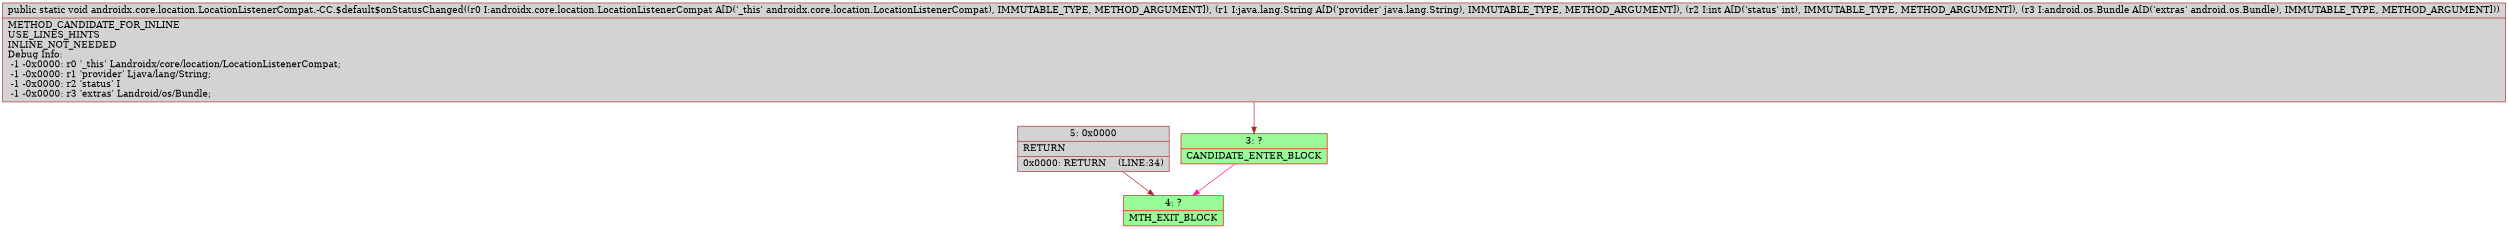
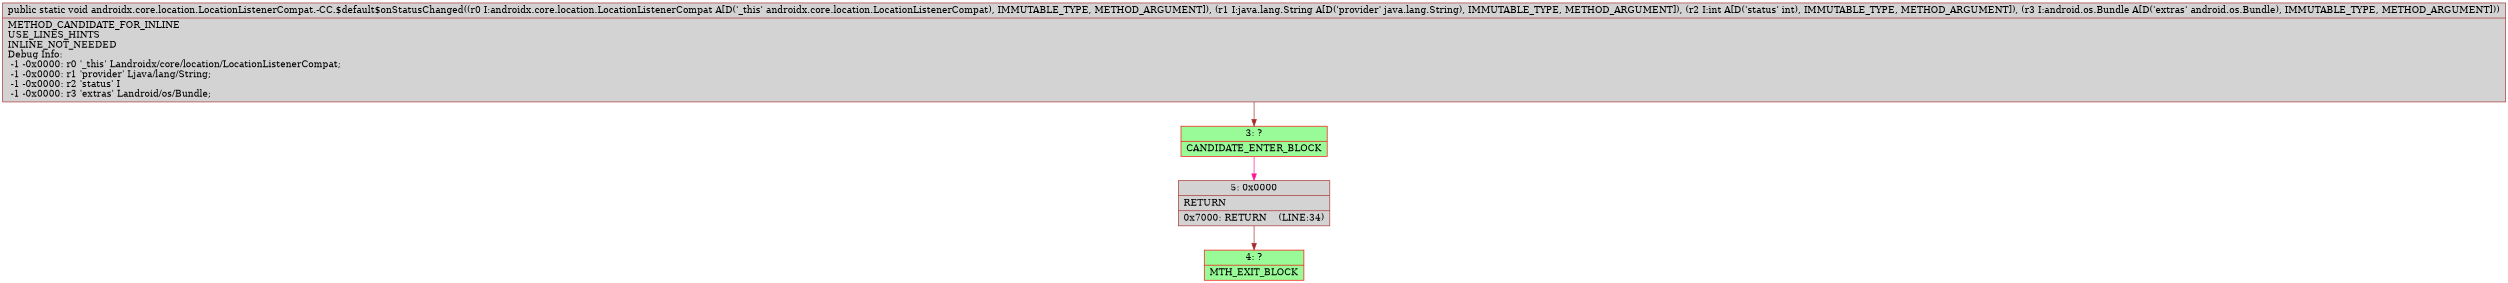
node "5: 0x0000": text "0x0000: RETURN    (LINE:34)" -> "0x7000: RETURN    (LINE:34)"
edge "3: ?" -> "4: ?": now "3: ?" -> "5: 0x0000"
